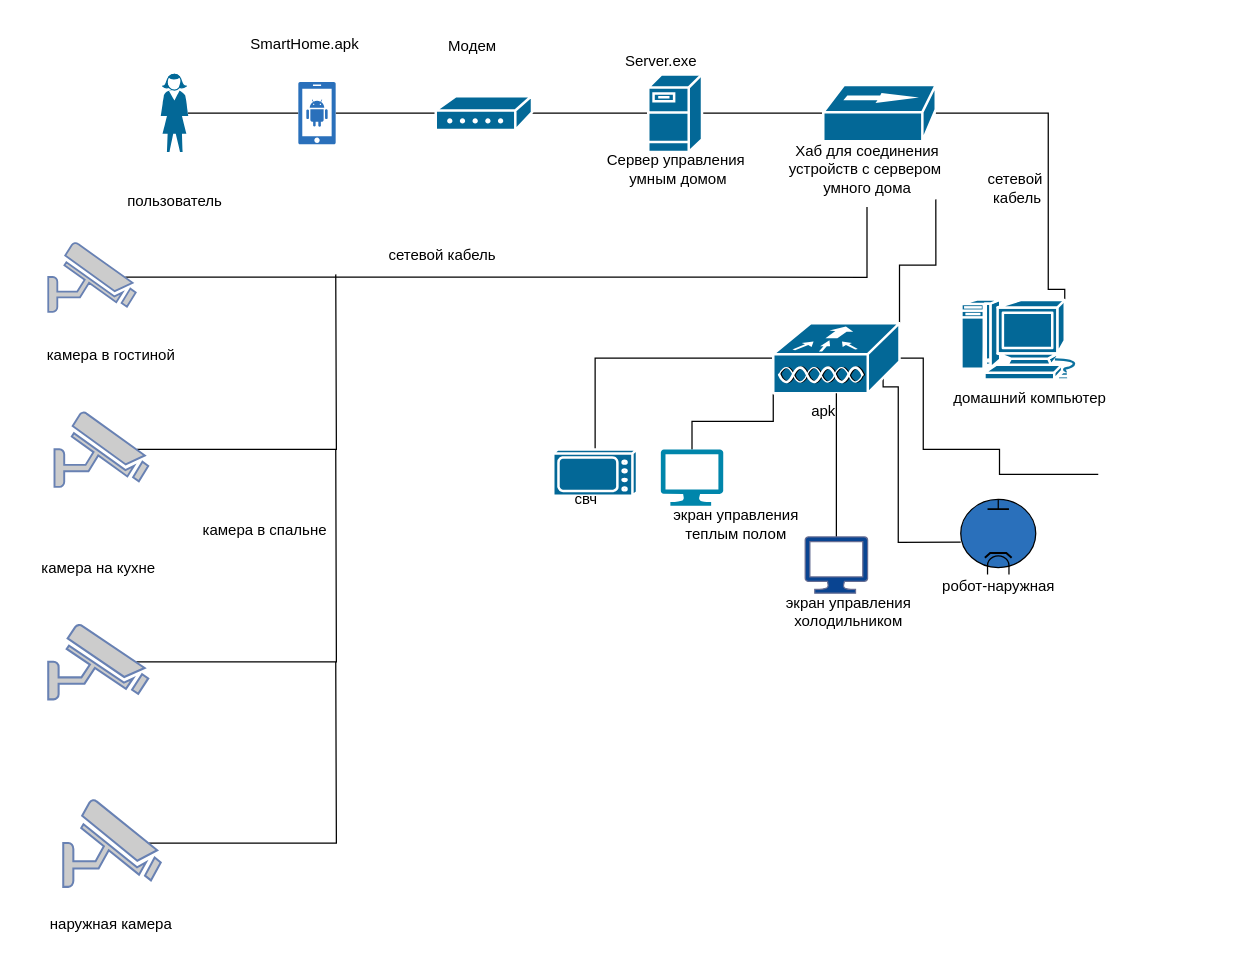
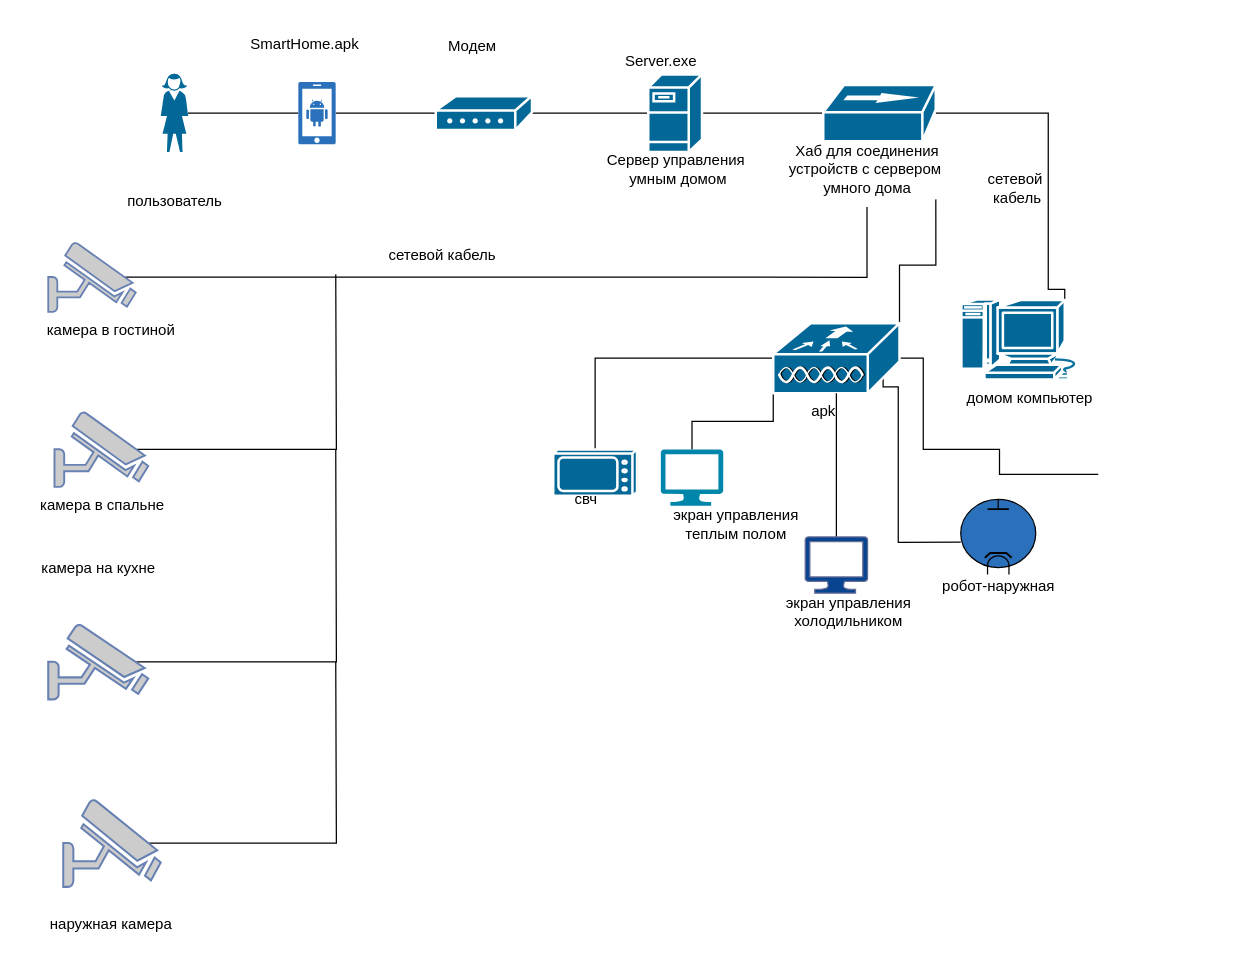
node "камера в гостиной": moved (111, 356) -> (111, 331)
node "домашний компьютер": label "домашний компьютер" -> "домом компьютер"
node "камера в спальне": moved (264, 531) -> (101, 506)
